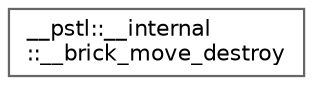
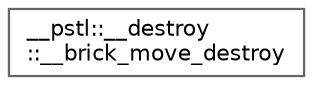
node "__pstl::__internal ::__brick_move_destroy": label "__pstl::__internal ::__brick_move_destroy" -> "__pstl::__destroy ::__brick_move_destroy"
